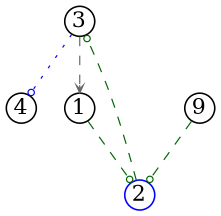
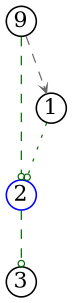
edge "3" -> "1": now "9" -> "1"
node "4": removed
edge "1" -> "2": style dashed -> dotted
